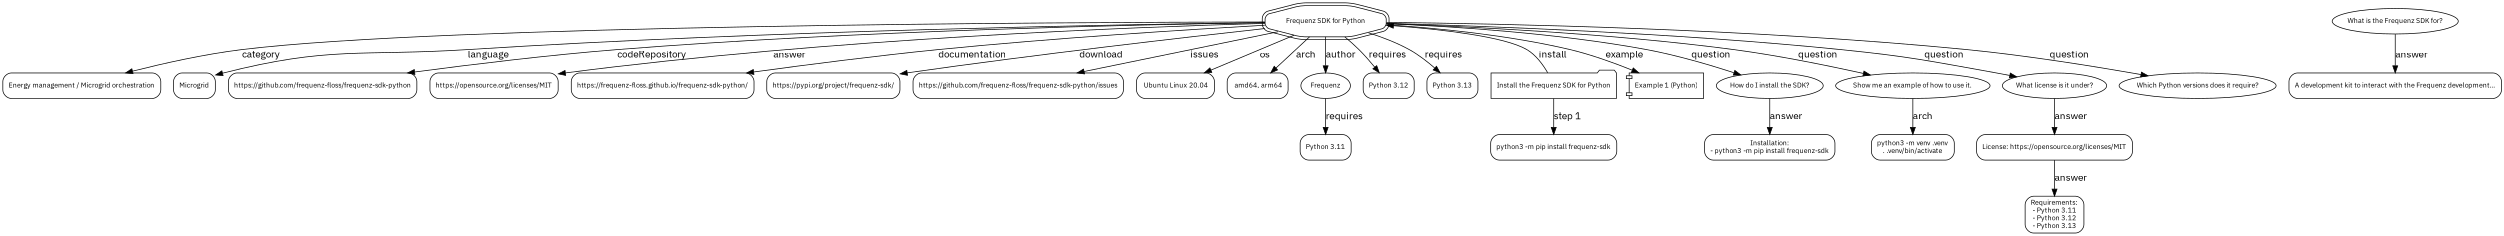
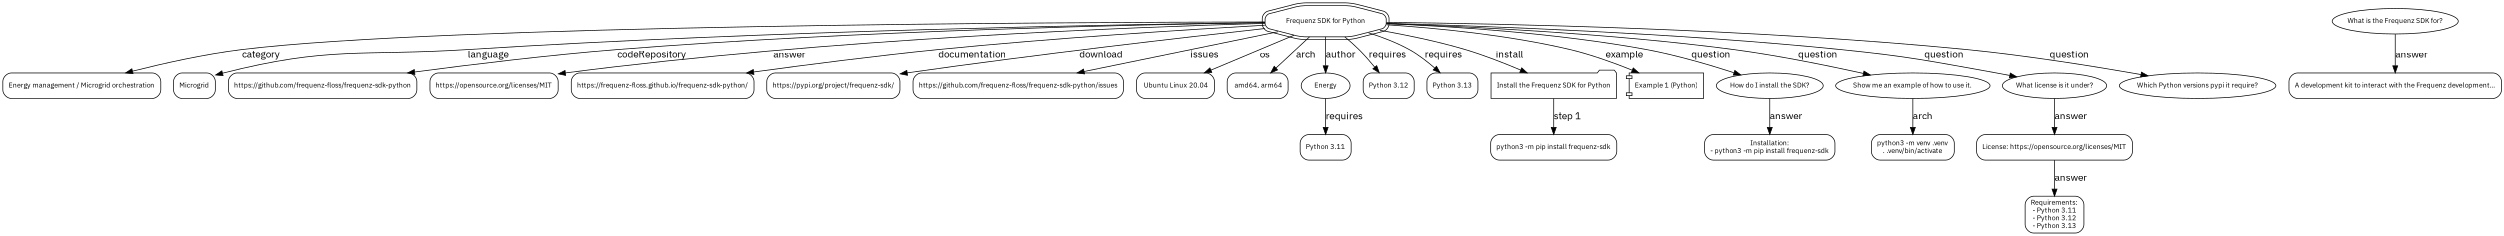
edge "Install the Frequenz SDK for Python" -> "Frequenz SDK for Python": reversed
node "Frequenz": label "Frequenz" -> "Energy"
node "Which Python versions does it require?": label "Which Python versions does it require?" -> "Which Python versions pypi it require?"
